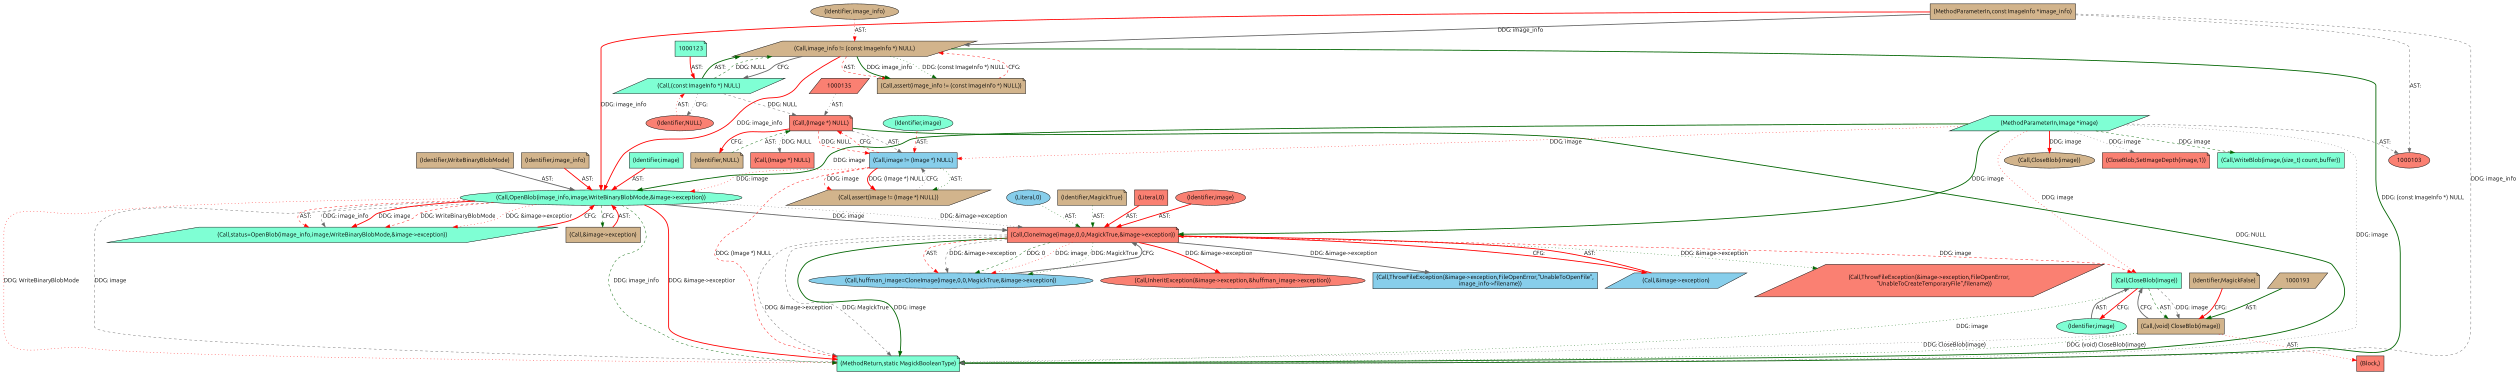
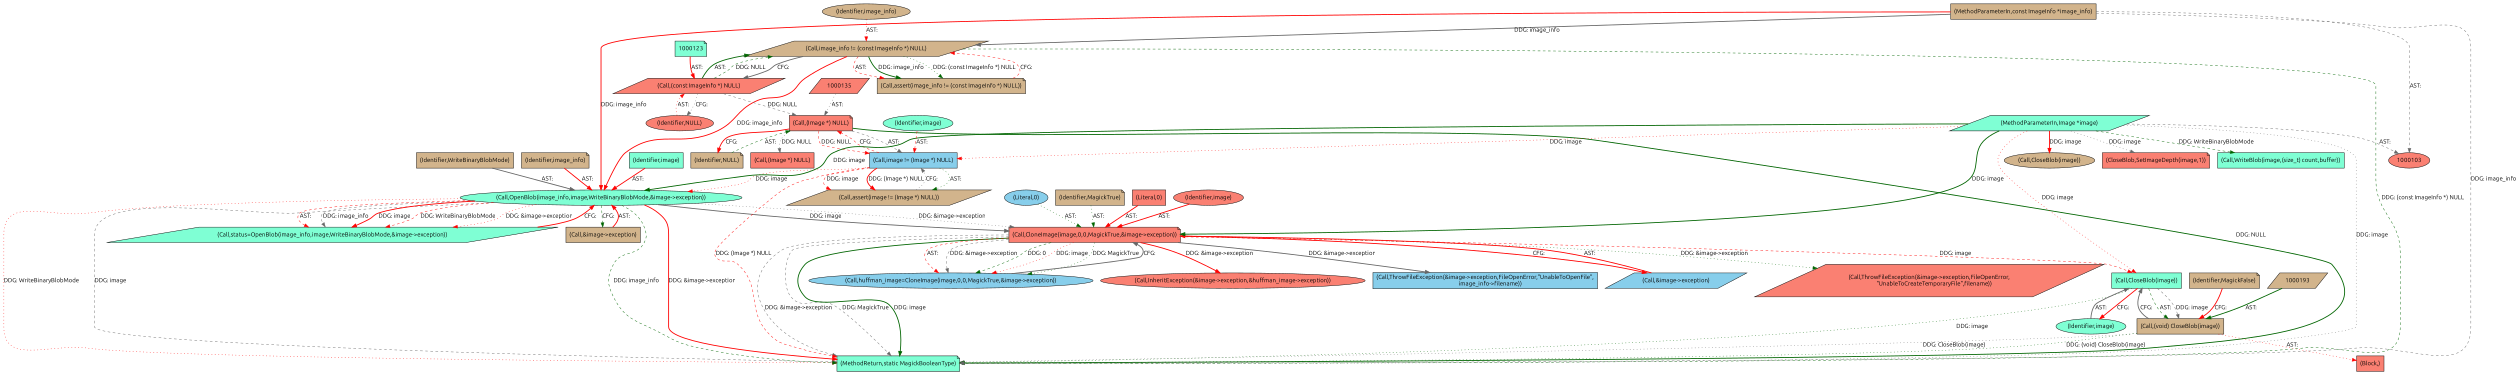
node "(Call,(const ImageInfo *) NULL)": fillcolor aquamarine -> salmon
edge "(MethodParameterIn,Image *image)" -> "(Call,WriteBlob(image,(size_t) count,buffer))": label "DDG: image" -> "DDG: WriteBinaryBlobMode"
edge "(Call,image_info != (const ImageInfo *) NULL)" -> "(MethodReturn,static MagickBooleanType)": style bold -> dashed
